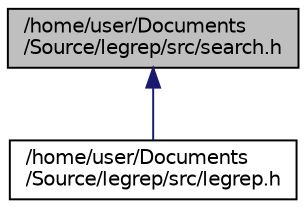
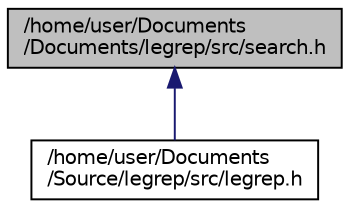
node "/home/user/Documents /Source/legrep/src/search.h": label "/home/user/Documents /Source/legrep/src/search.h" -> "/home/user/Documents /Documents/legrep/src/search.h"
